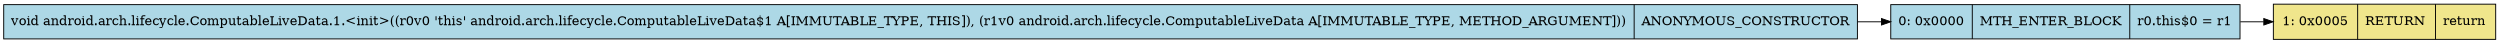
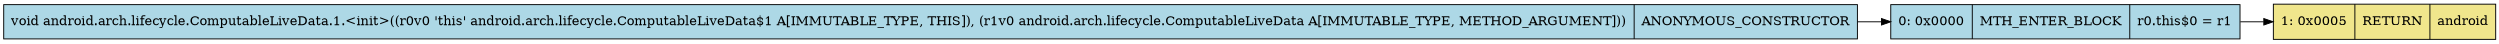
node "1: 0x0005": text "return" -> "android"
